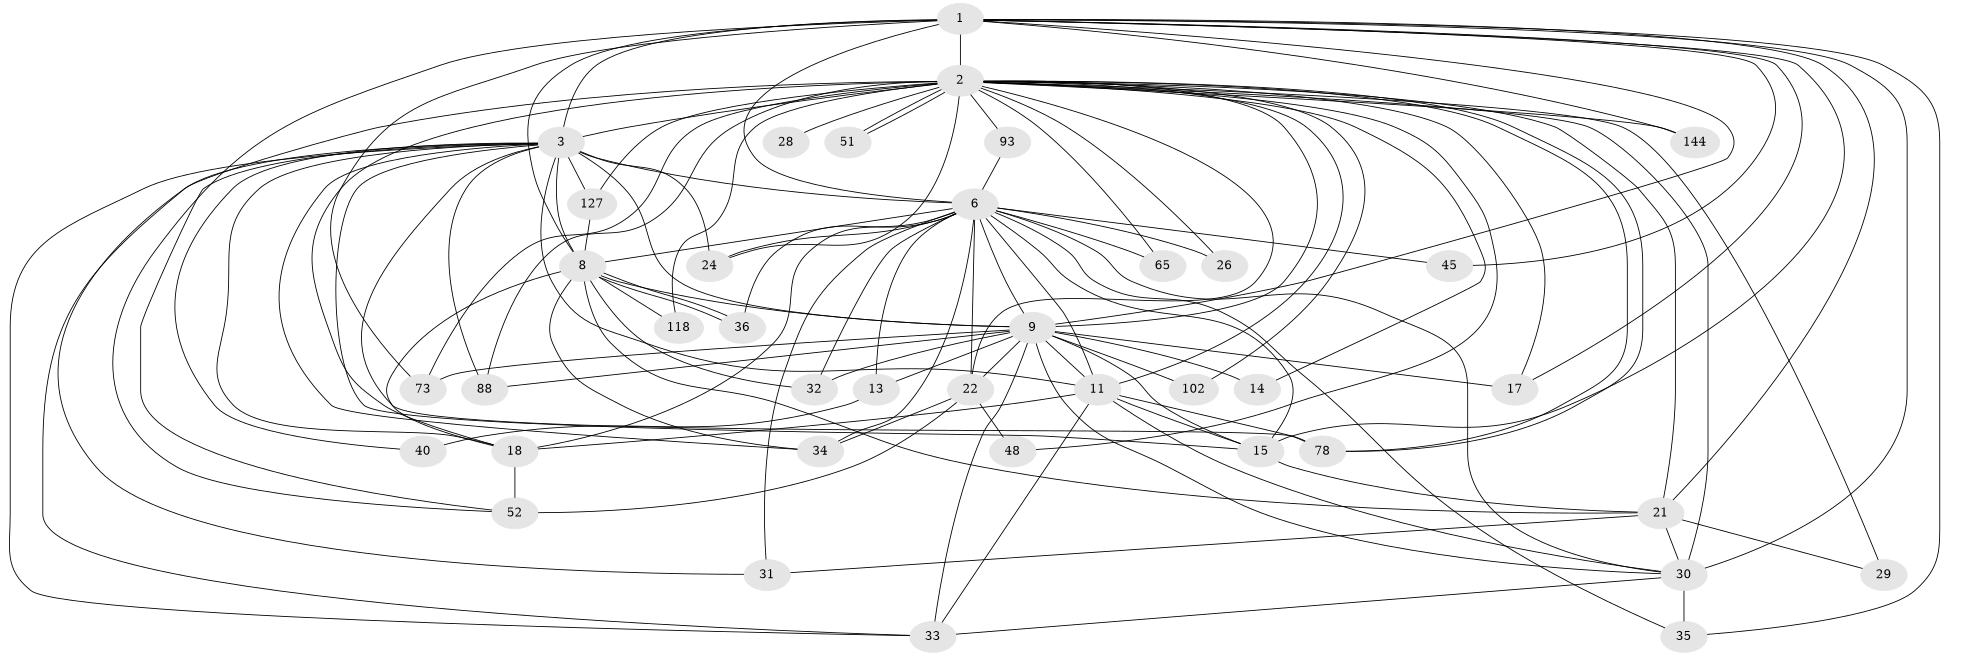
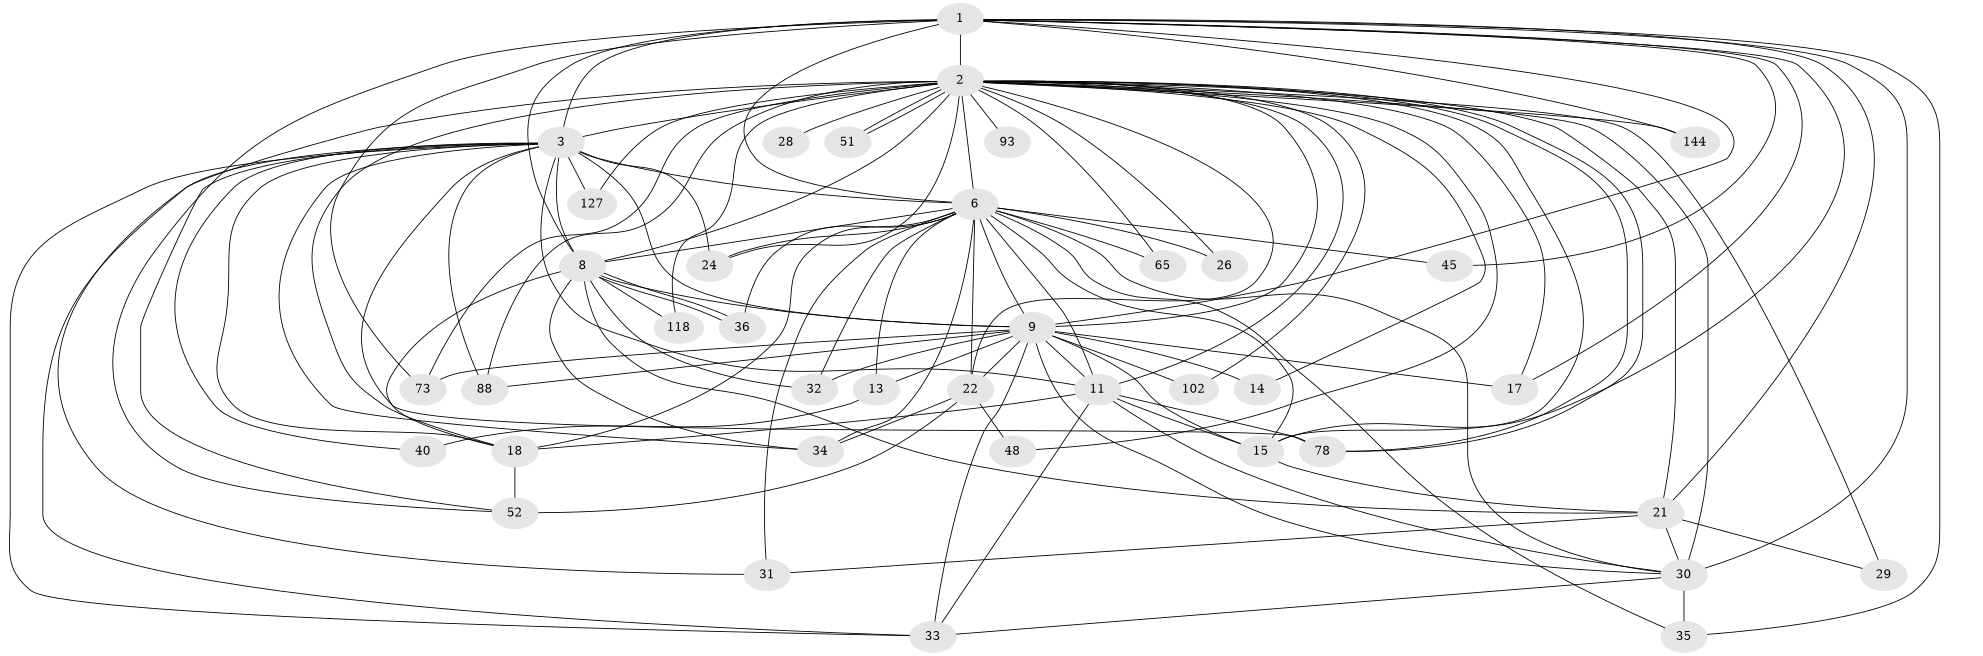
edge "93" -- "6": now "2" -- "6"
edge "127" -- "8": now "2" -- "8"
edge "3" -- "15": now "2" -- "15"
